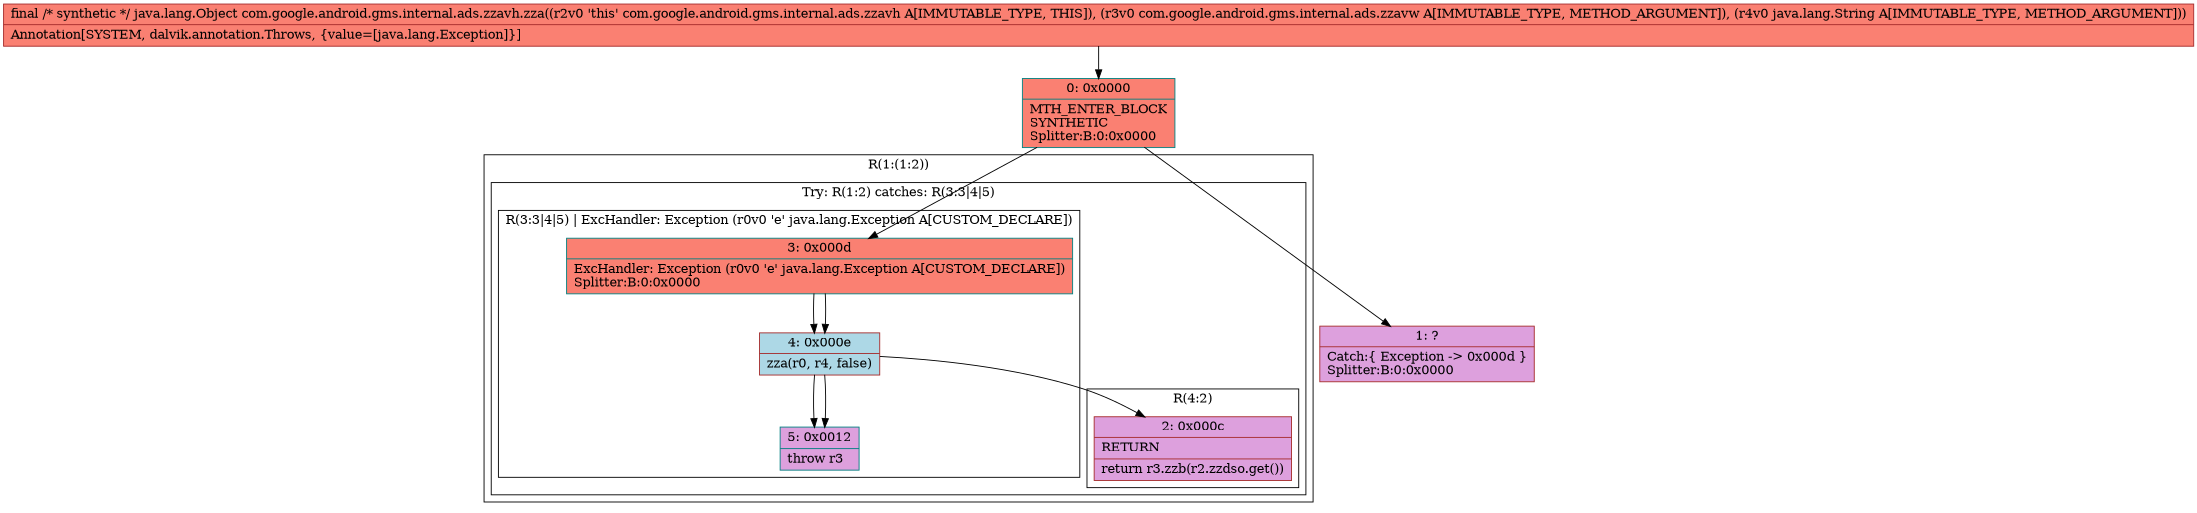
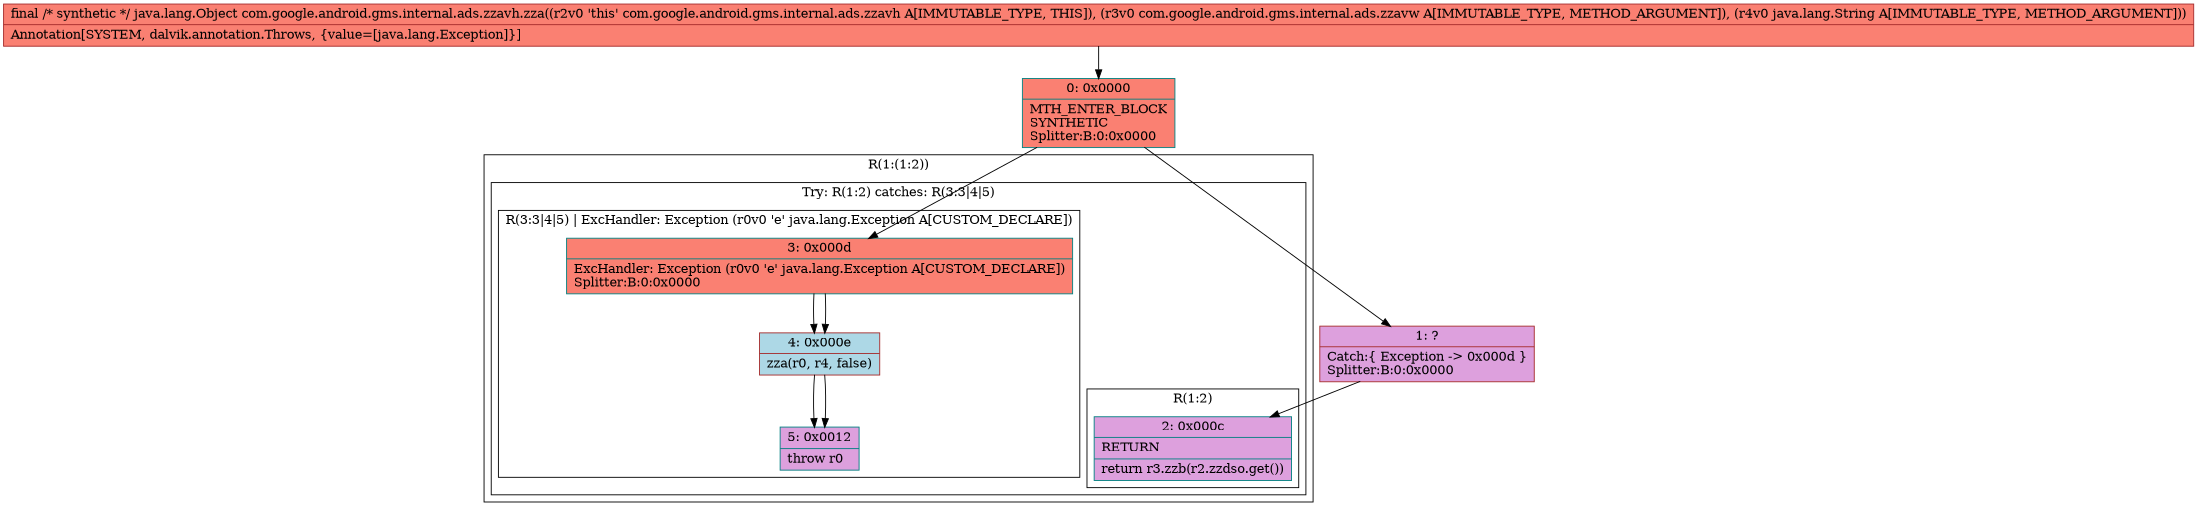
edge "4: 0x000e" -> "2: 0x000c": now "1: ?" -> "2: 0x000c"
cluster "R(4:2)": label "R(4:2)" -> "R(1:2)"
node "2: 0x000c": color brown -> teal
node "5: 0x0012": text "throw r3" -> "throw r0"
